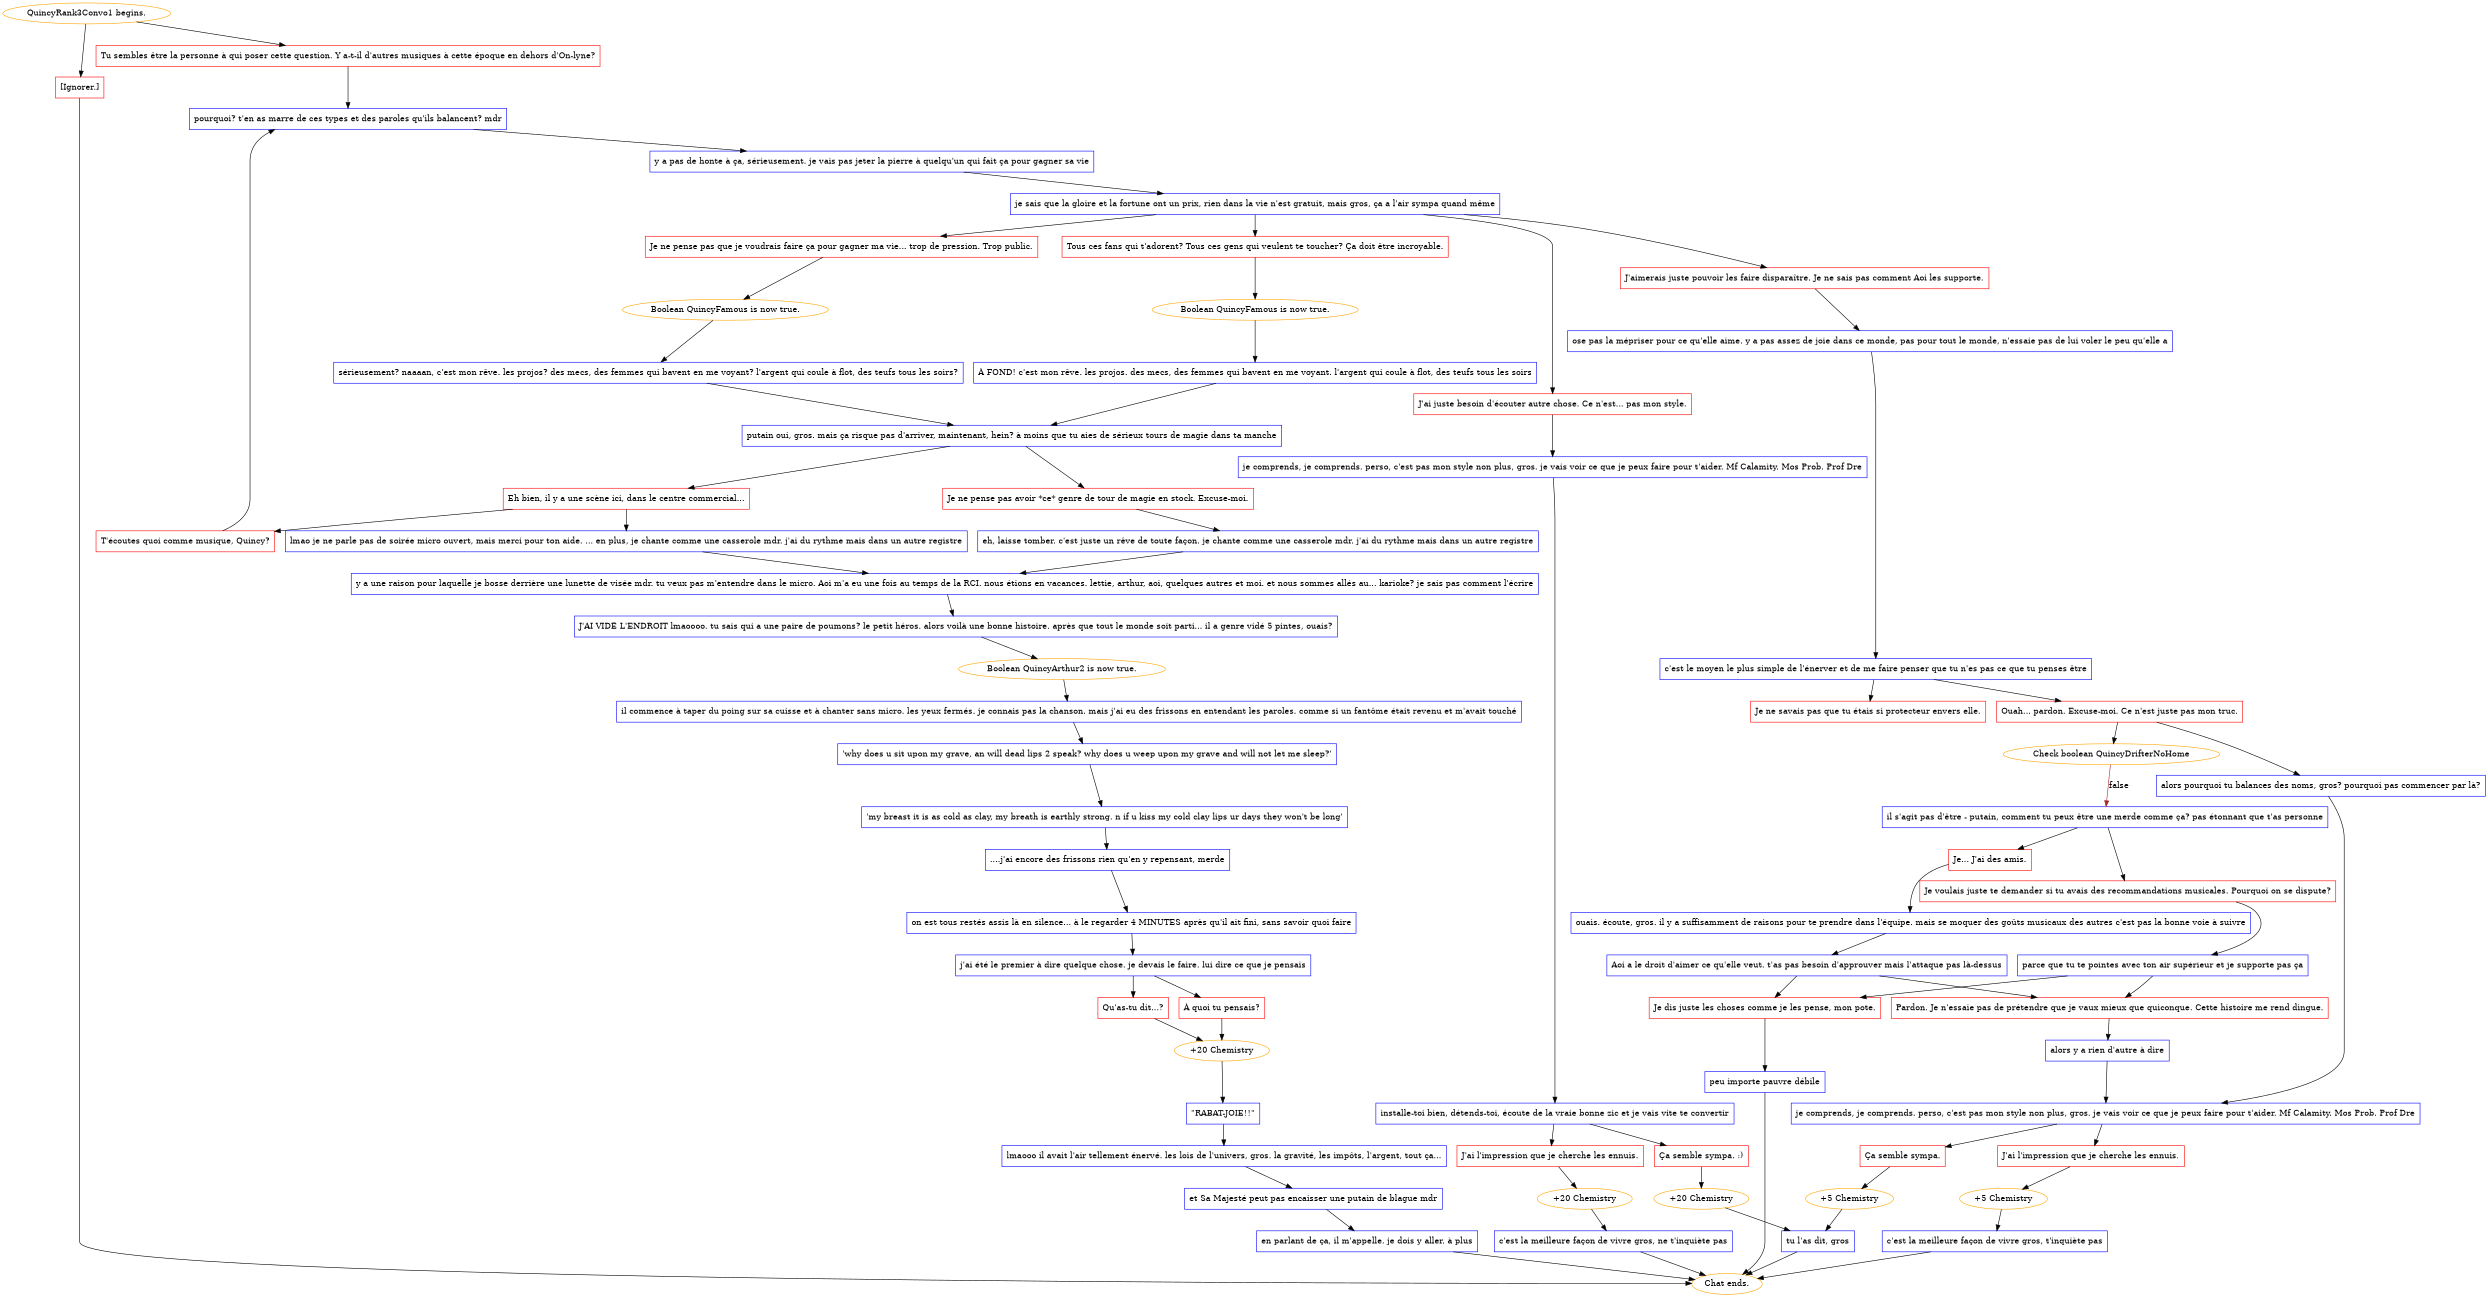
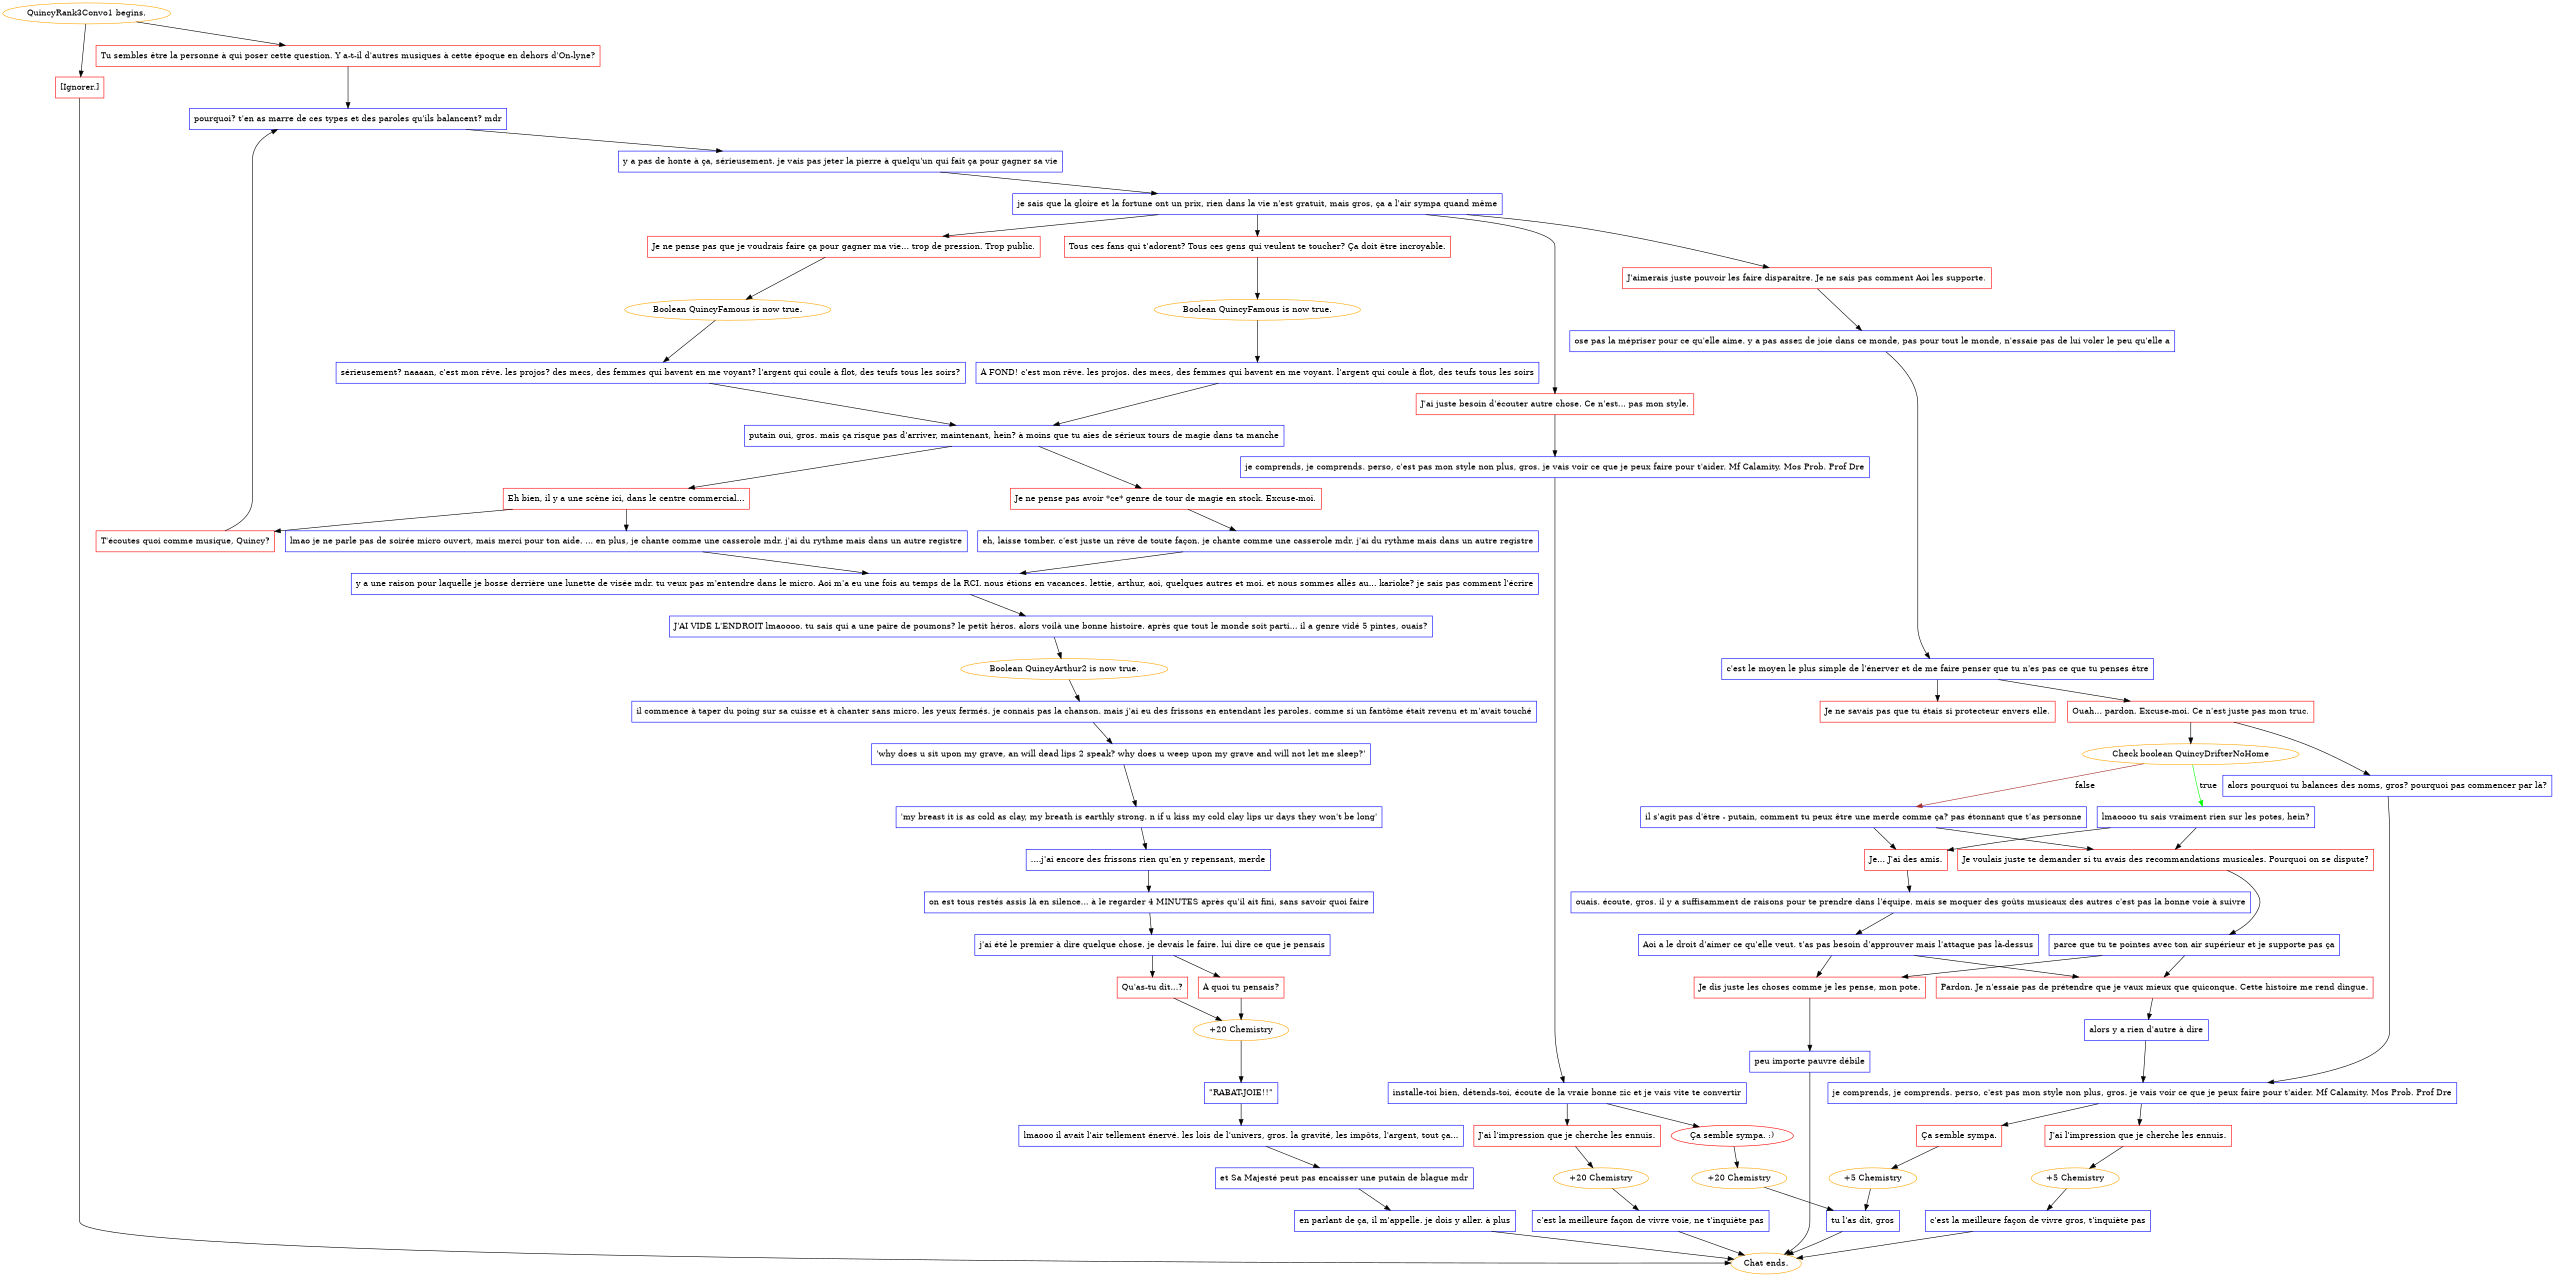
node "lmaoooo tu sais vraiment rien sur les potes, hein?": added
node "Ça semble sympa. :)": shape box -> ellipse
node "c'est la meilleure façon de vivre gros, ne t'inquiète pas": label "c'est la meilleure façon de vivre gros, ne t'inquiète pas" -> "c'est la meilleure façon de vivre voie, ne t'inquiète pas"
